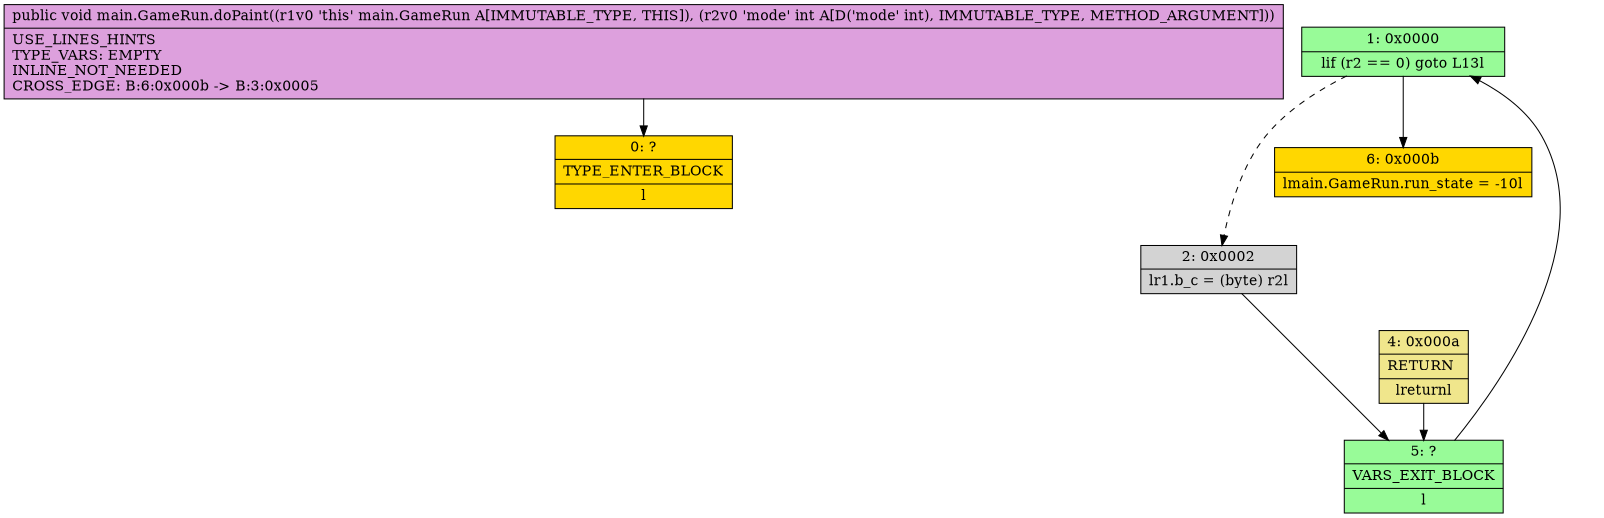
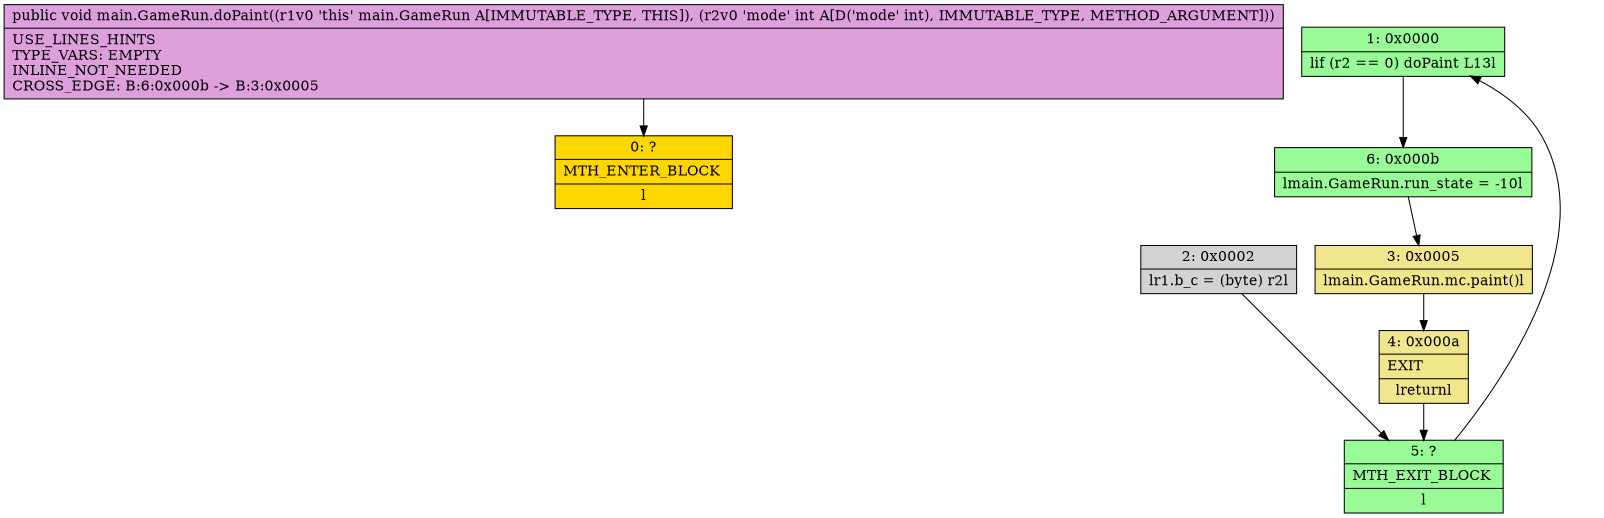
node "1: 0x0000": text "lif (r2 == 0) goto L13l" -> "lif (r2 == 0) doPaint L13l"
edge "1: 0x0000" -> "2: 0x0002": removed
node "0: ?": text "TYPE_ENTER_BLOCK" -> "MTH_ENTER_BLOCK"
node "6: 0x000b": fillcolor gold -> palegreen
node "3: 0x0005": added
node "4: 0x000a": text "RETURN" -> "EXIT"
node "5: ?": text "VARS_EXIT_BLOCK" -> "MTH_EXIT_BLOCK"
